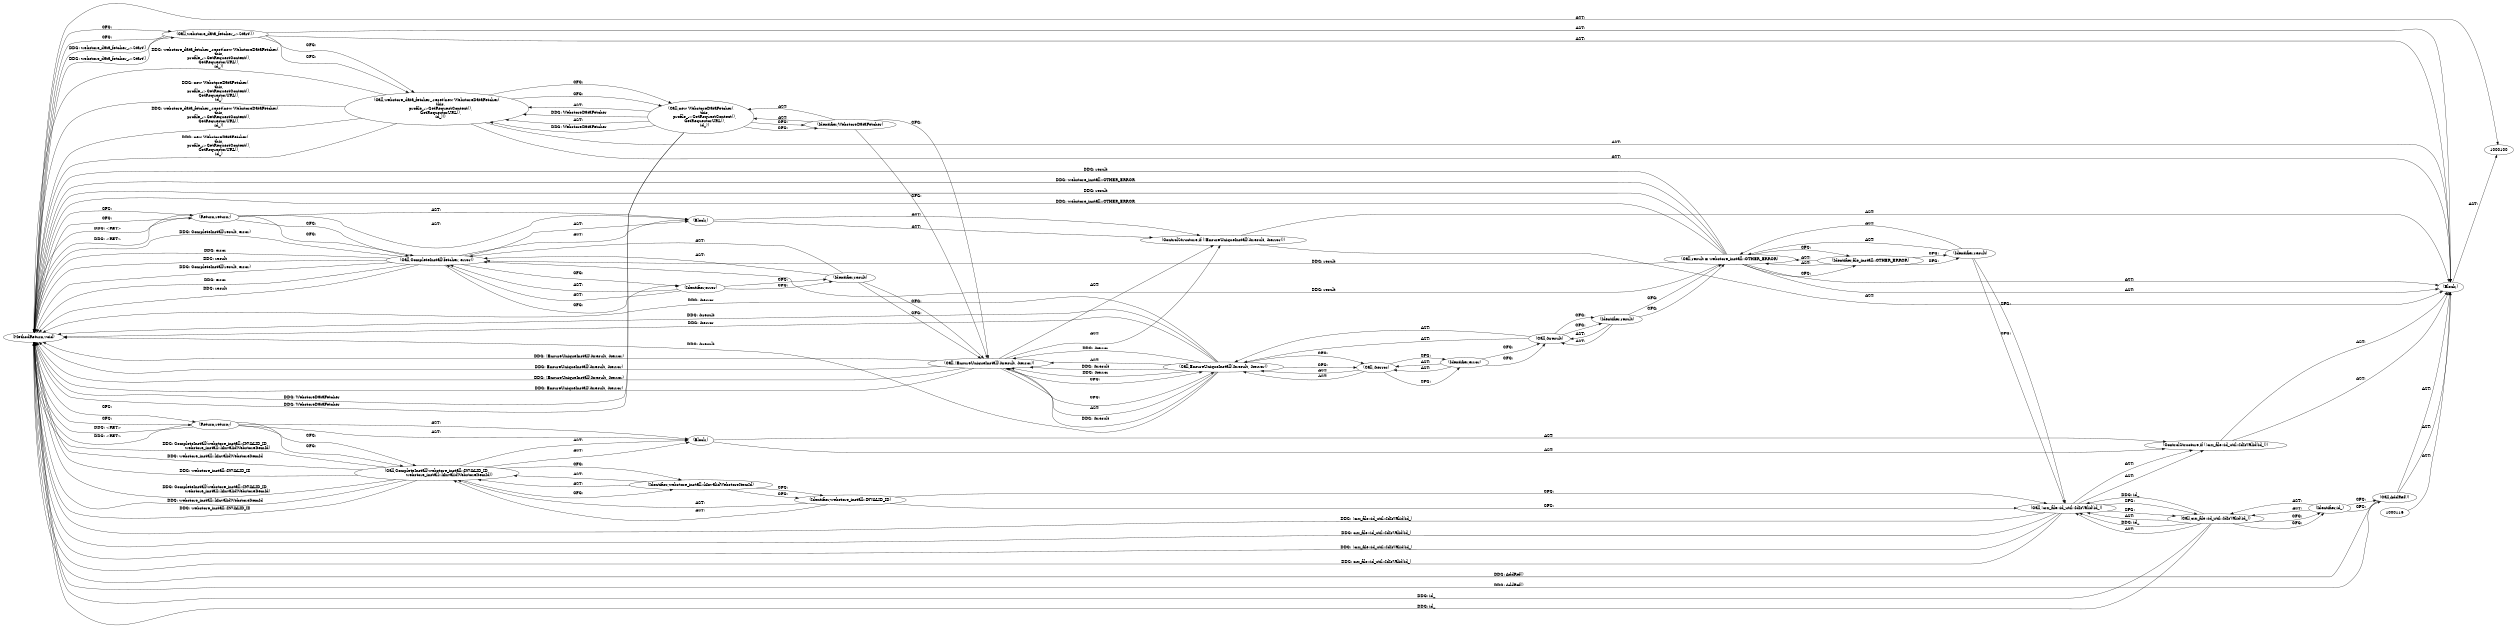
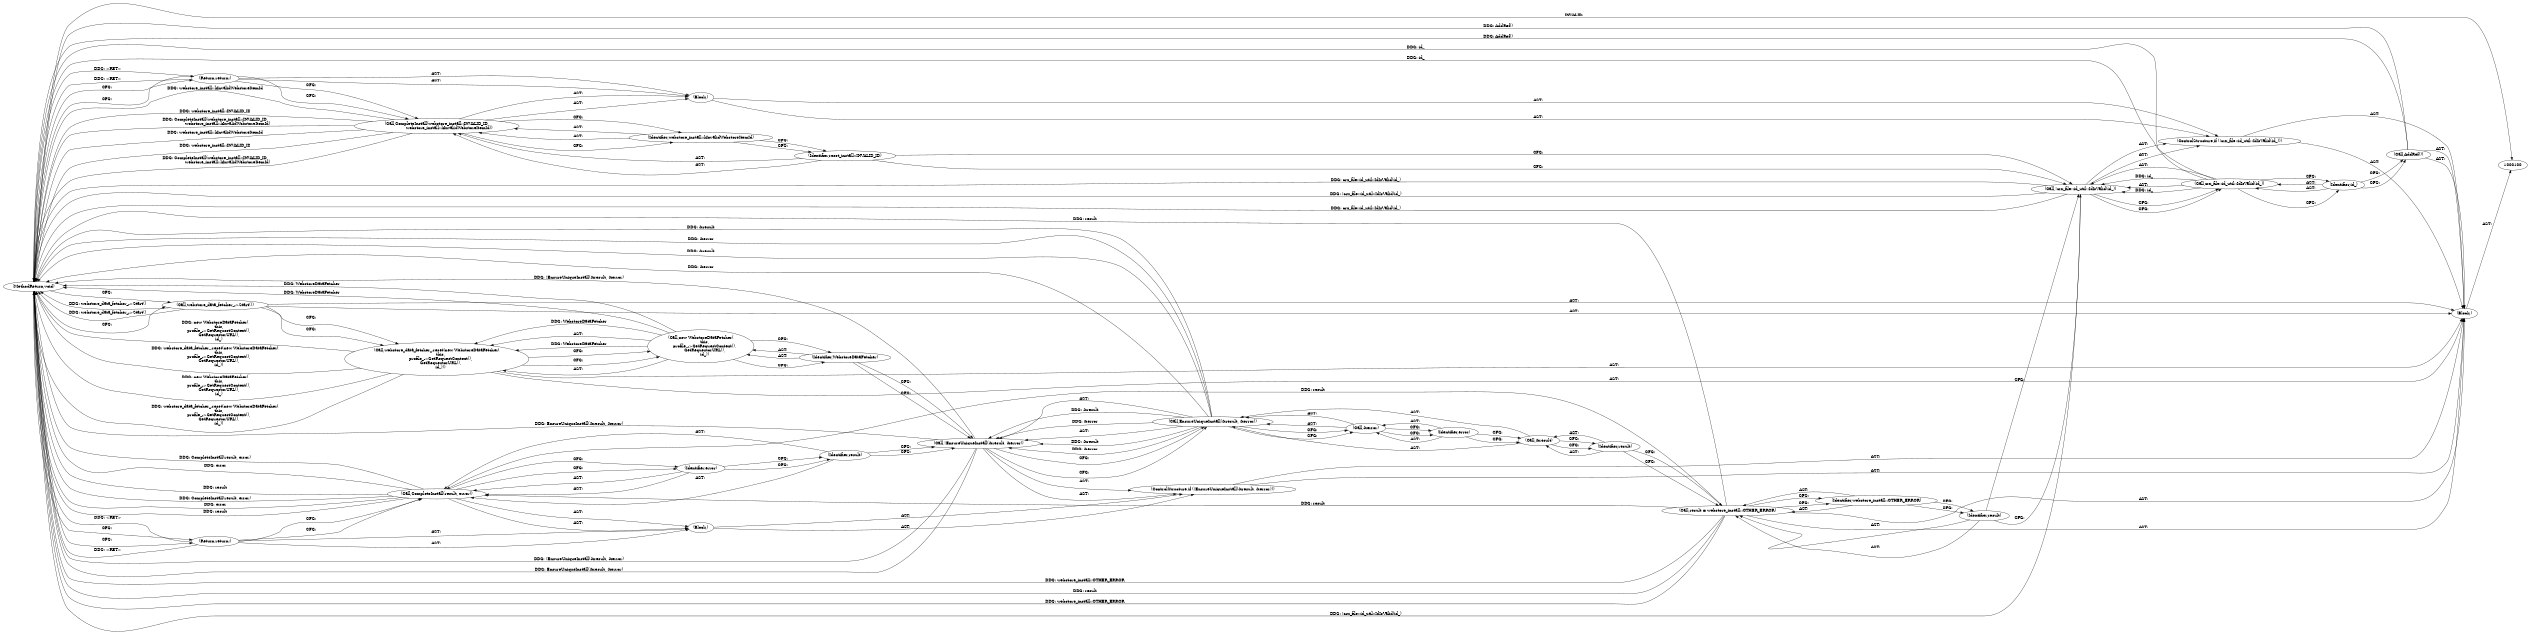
edge "(MethodReturn,void)" -> "1000100": label "AST: " -> "INVALID: "
node "(Call,CompleteInstall(fetcher, error))": label "(Call,CompleteInstall(fetcher, error))" -> "(Call,CompleteInstall(result, error))"
node "(Identifier,file_install::OTHER_ERROR)": label "(Identifier,file_install::OTHER_ERROR)" -> "(Identifier,webstore_install::OTHER_ERROR)"
node "(Identifier,webstore_install::INVALID_ID)": label "(Identifier,webstore_install::INVALID_ID)" -> "(Identifier,reset_install::INVALID_ID)"
node "1000116": removed
